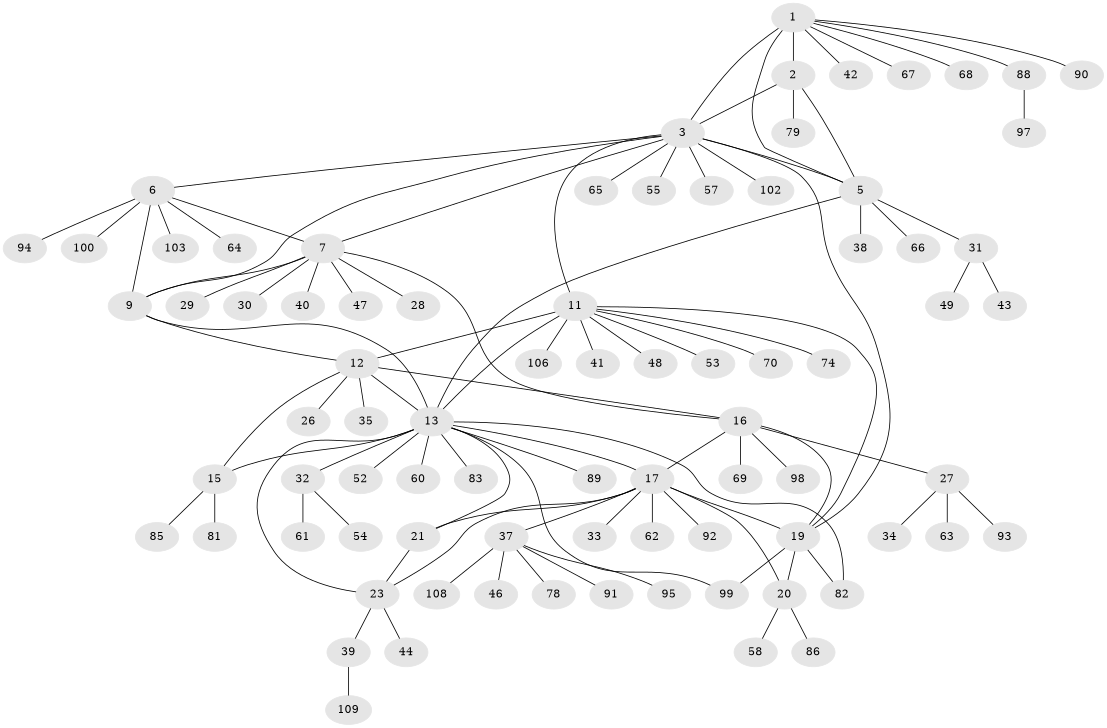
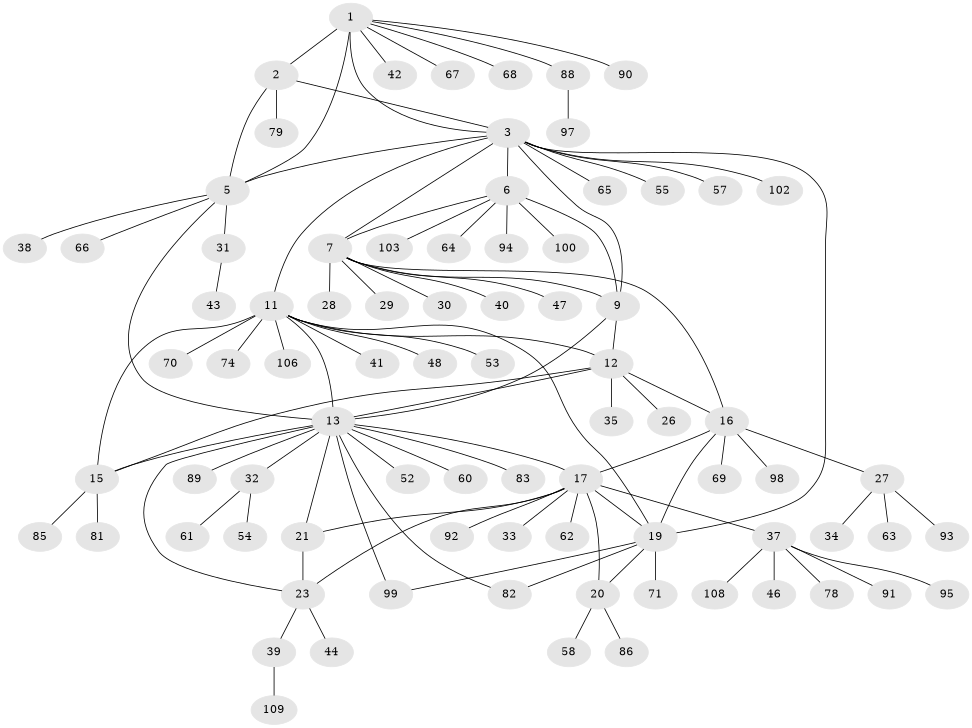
node "49": removed
edge "11" -- "15": added
node "71": added
